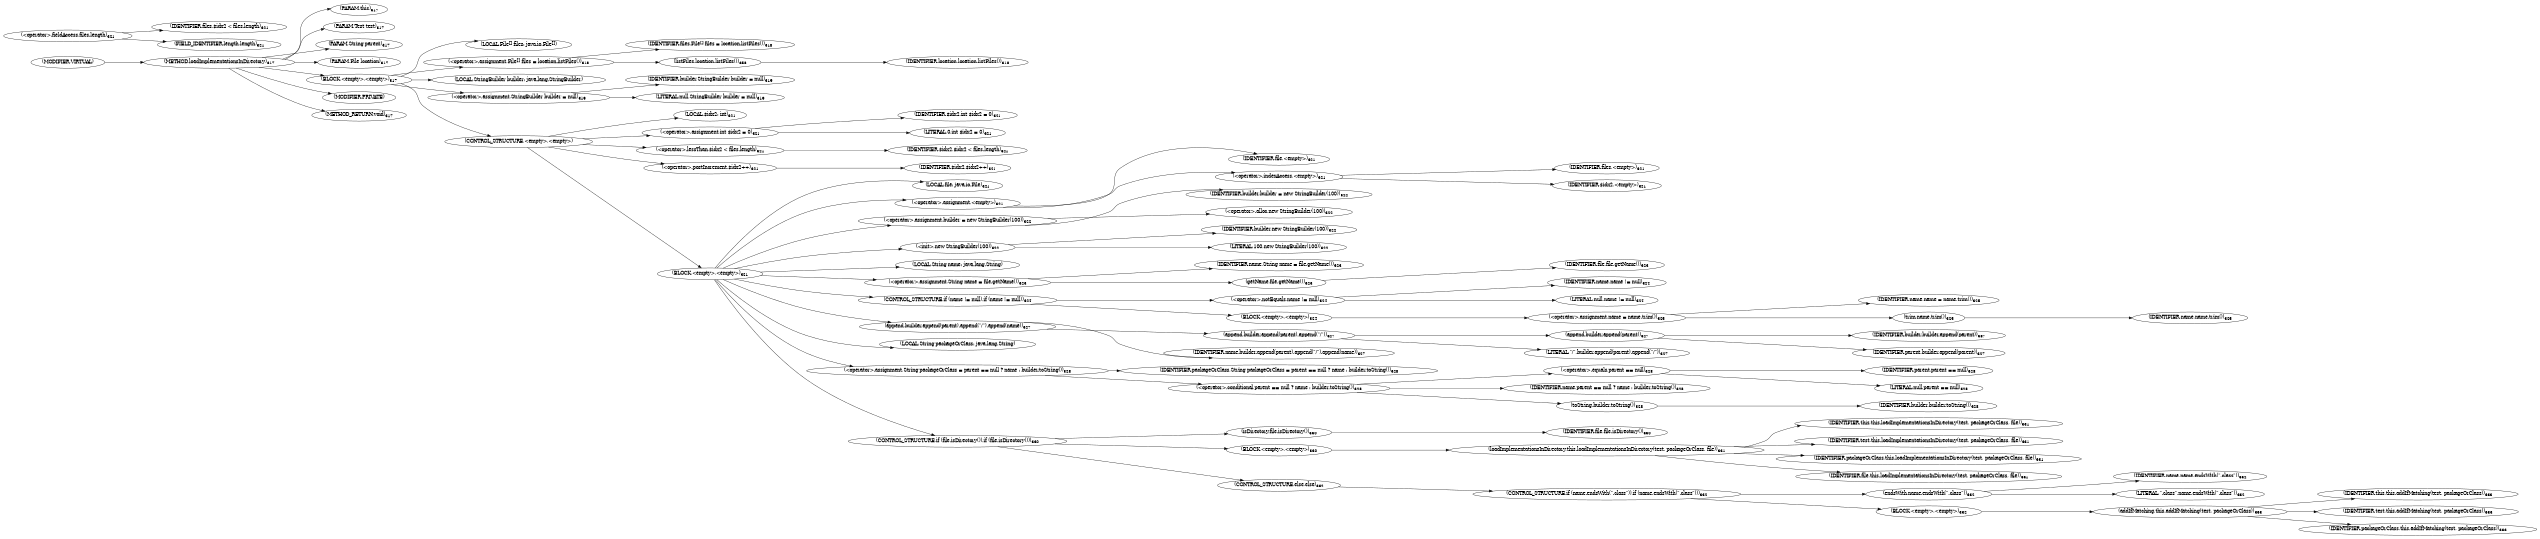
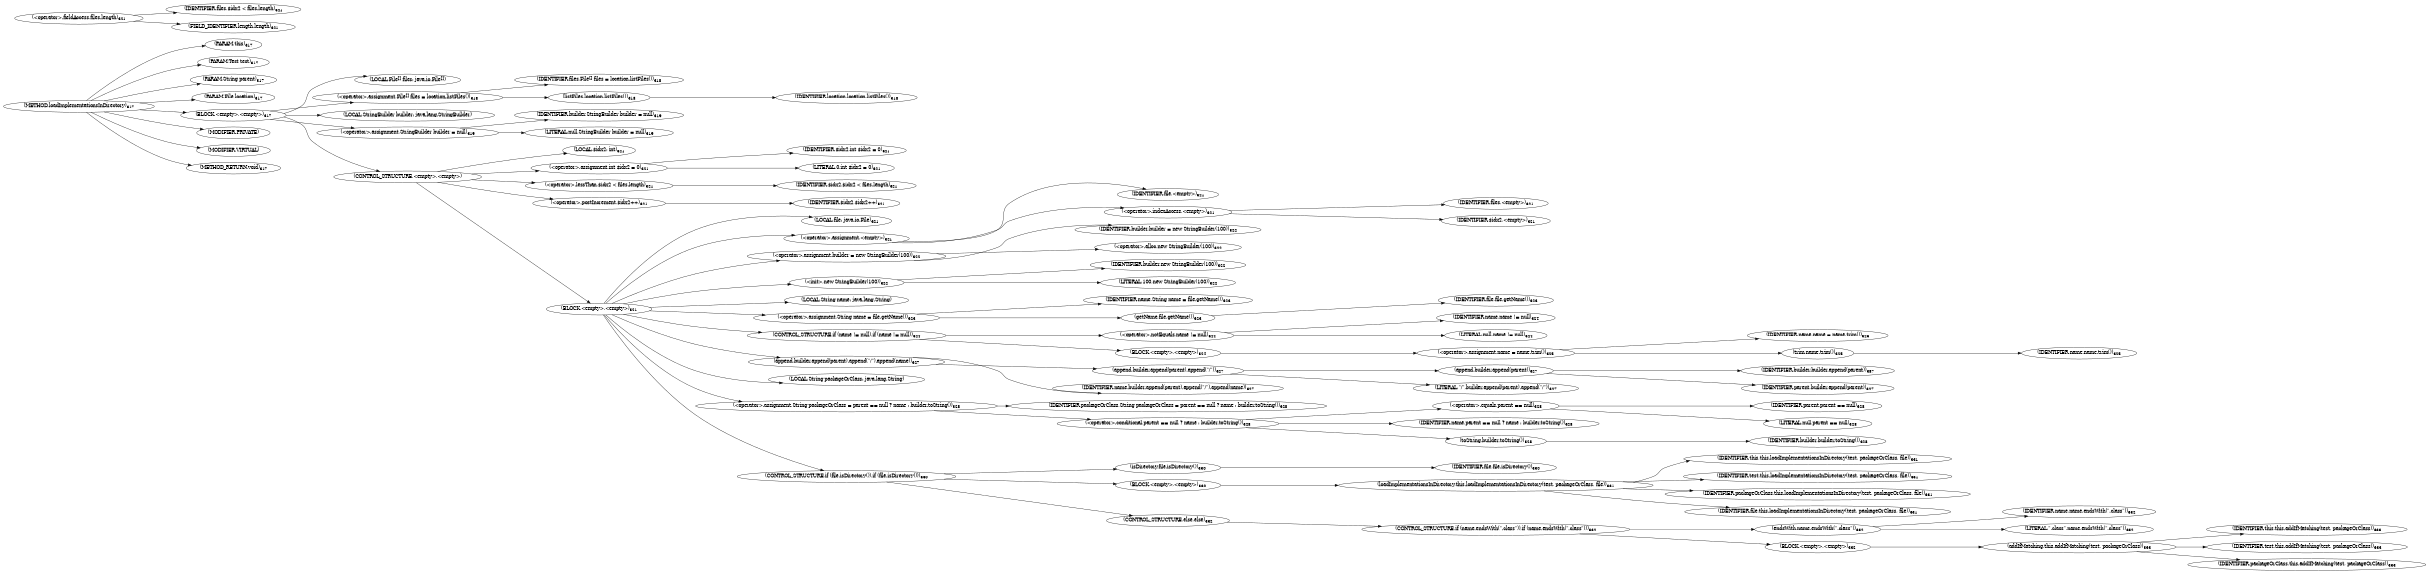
edge "(MODIFIER,VIRTUAL)" -> "(METHOD,loadImplementationsInDirectory)": reversed
node "(listFiles,location.listFiles())": text "358" -> "318"
